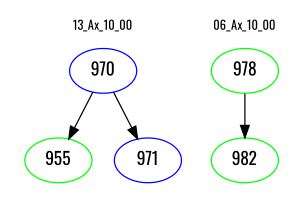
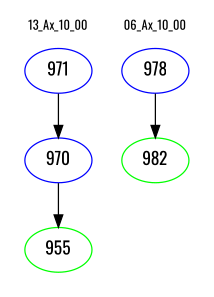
node "978": color green -> blue
edge "970" -> "971": reversed
